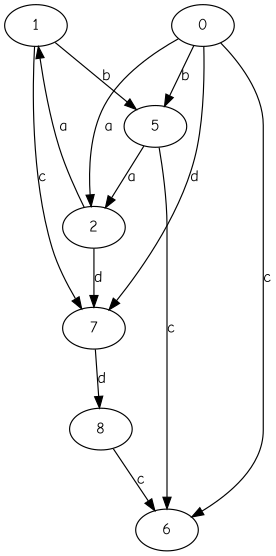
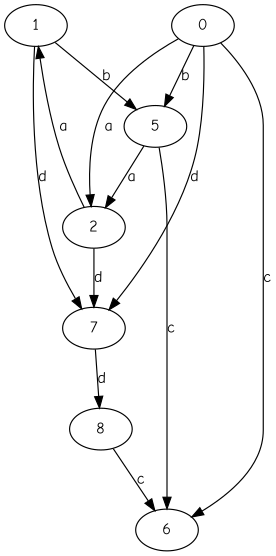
edge "1" -> "7": label "c" -> "d"
